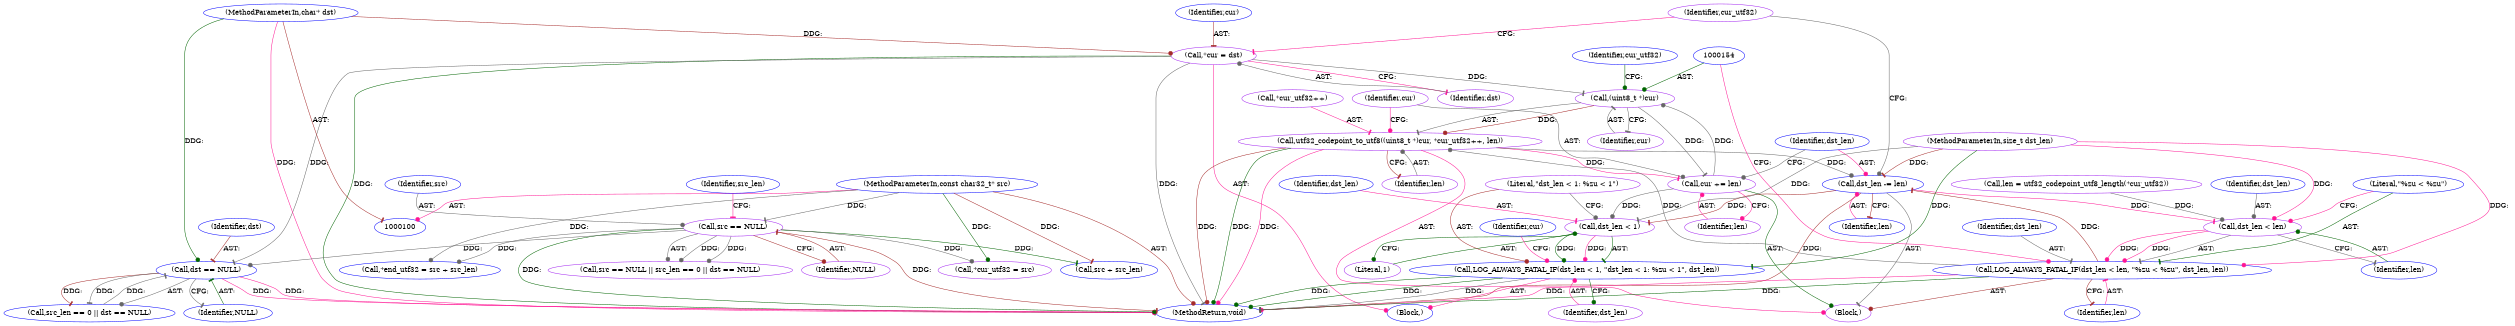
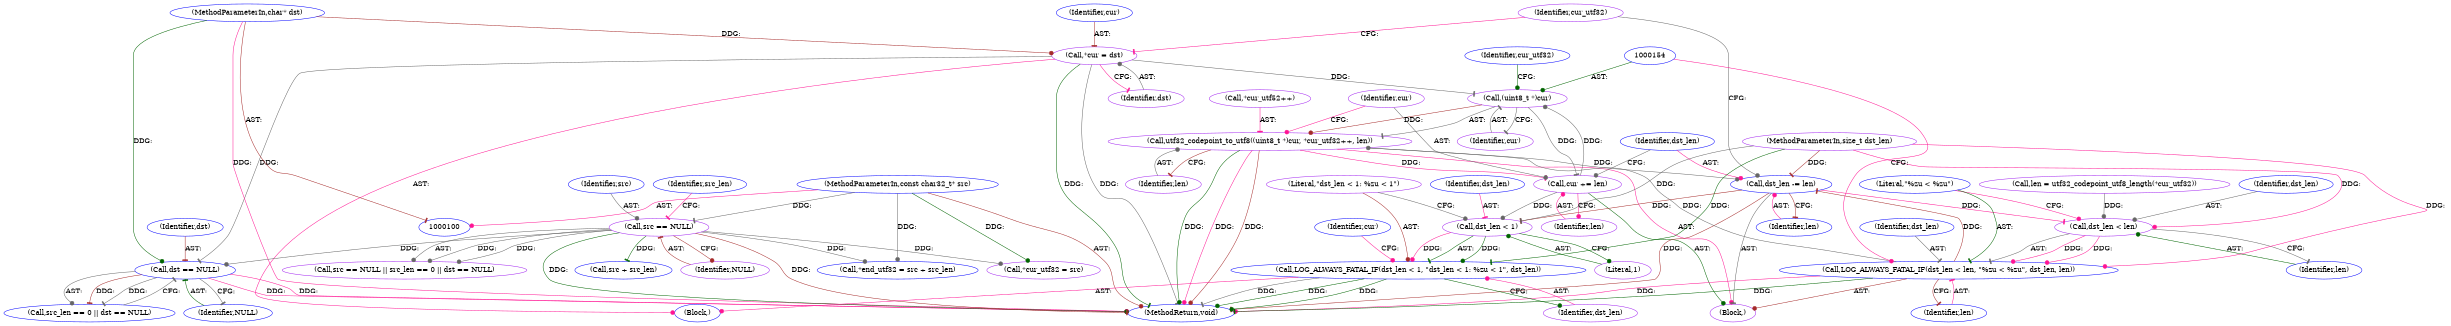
node "(Call,*cur_utf32++)": label "(Call,*cur_utf32++)" -> "(Call,*cur_utf52++)"
edge "(MethodParameterIn,const char32_t* src)" -> "(Call,src + src_len)": removed, label "DDG:"
edge "(Call,src_len == 0 || dst == NULL)" -> "(Call,dst == NULL)": label "DDG: " -> "CFG: "
